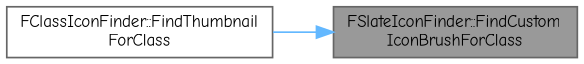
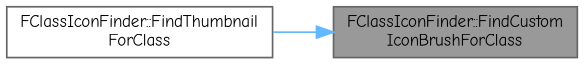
node "FSlateIconFinder::FindCustom IconBrushForClass": label "FSlateIconFinder::FindCustom IconBrushForClass" -> "FClassIconFinder::FindCustom IconBrushForClass"
